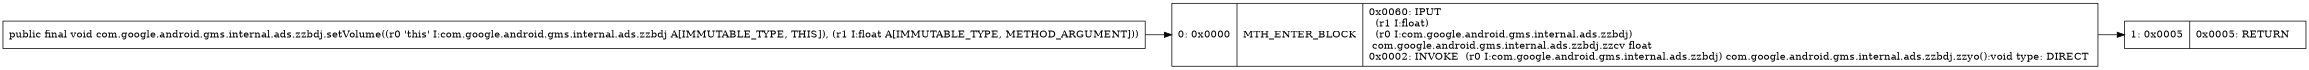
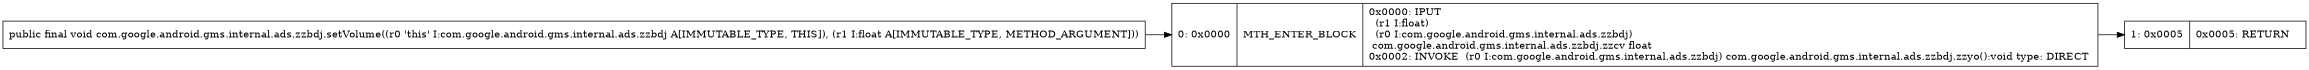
node "0: 0x0000": text "0x0060: IPUT" -> "0x0000: IPUT"
